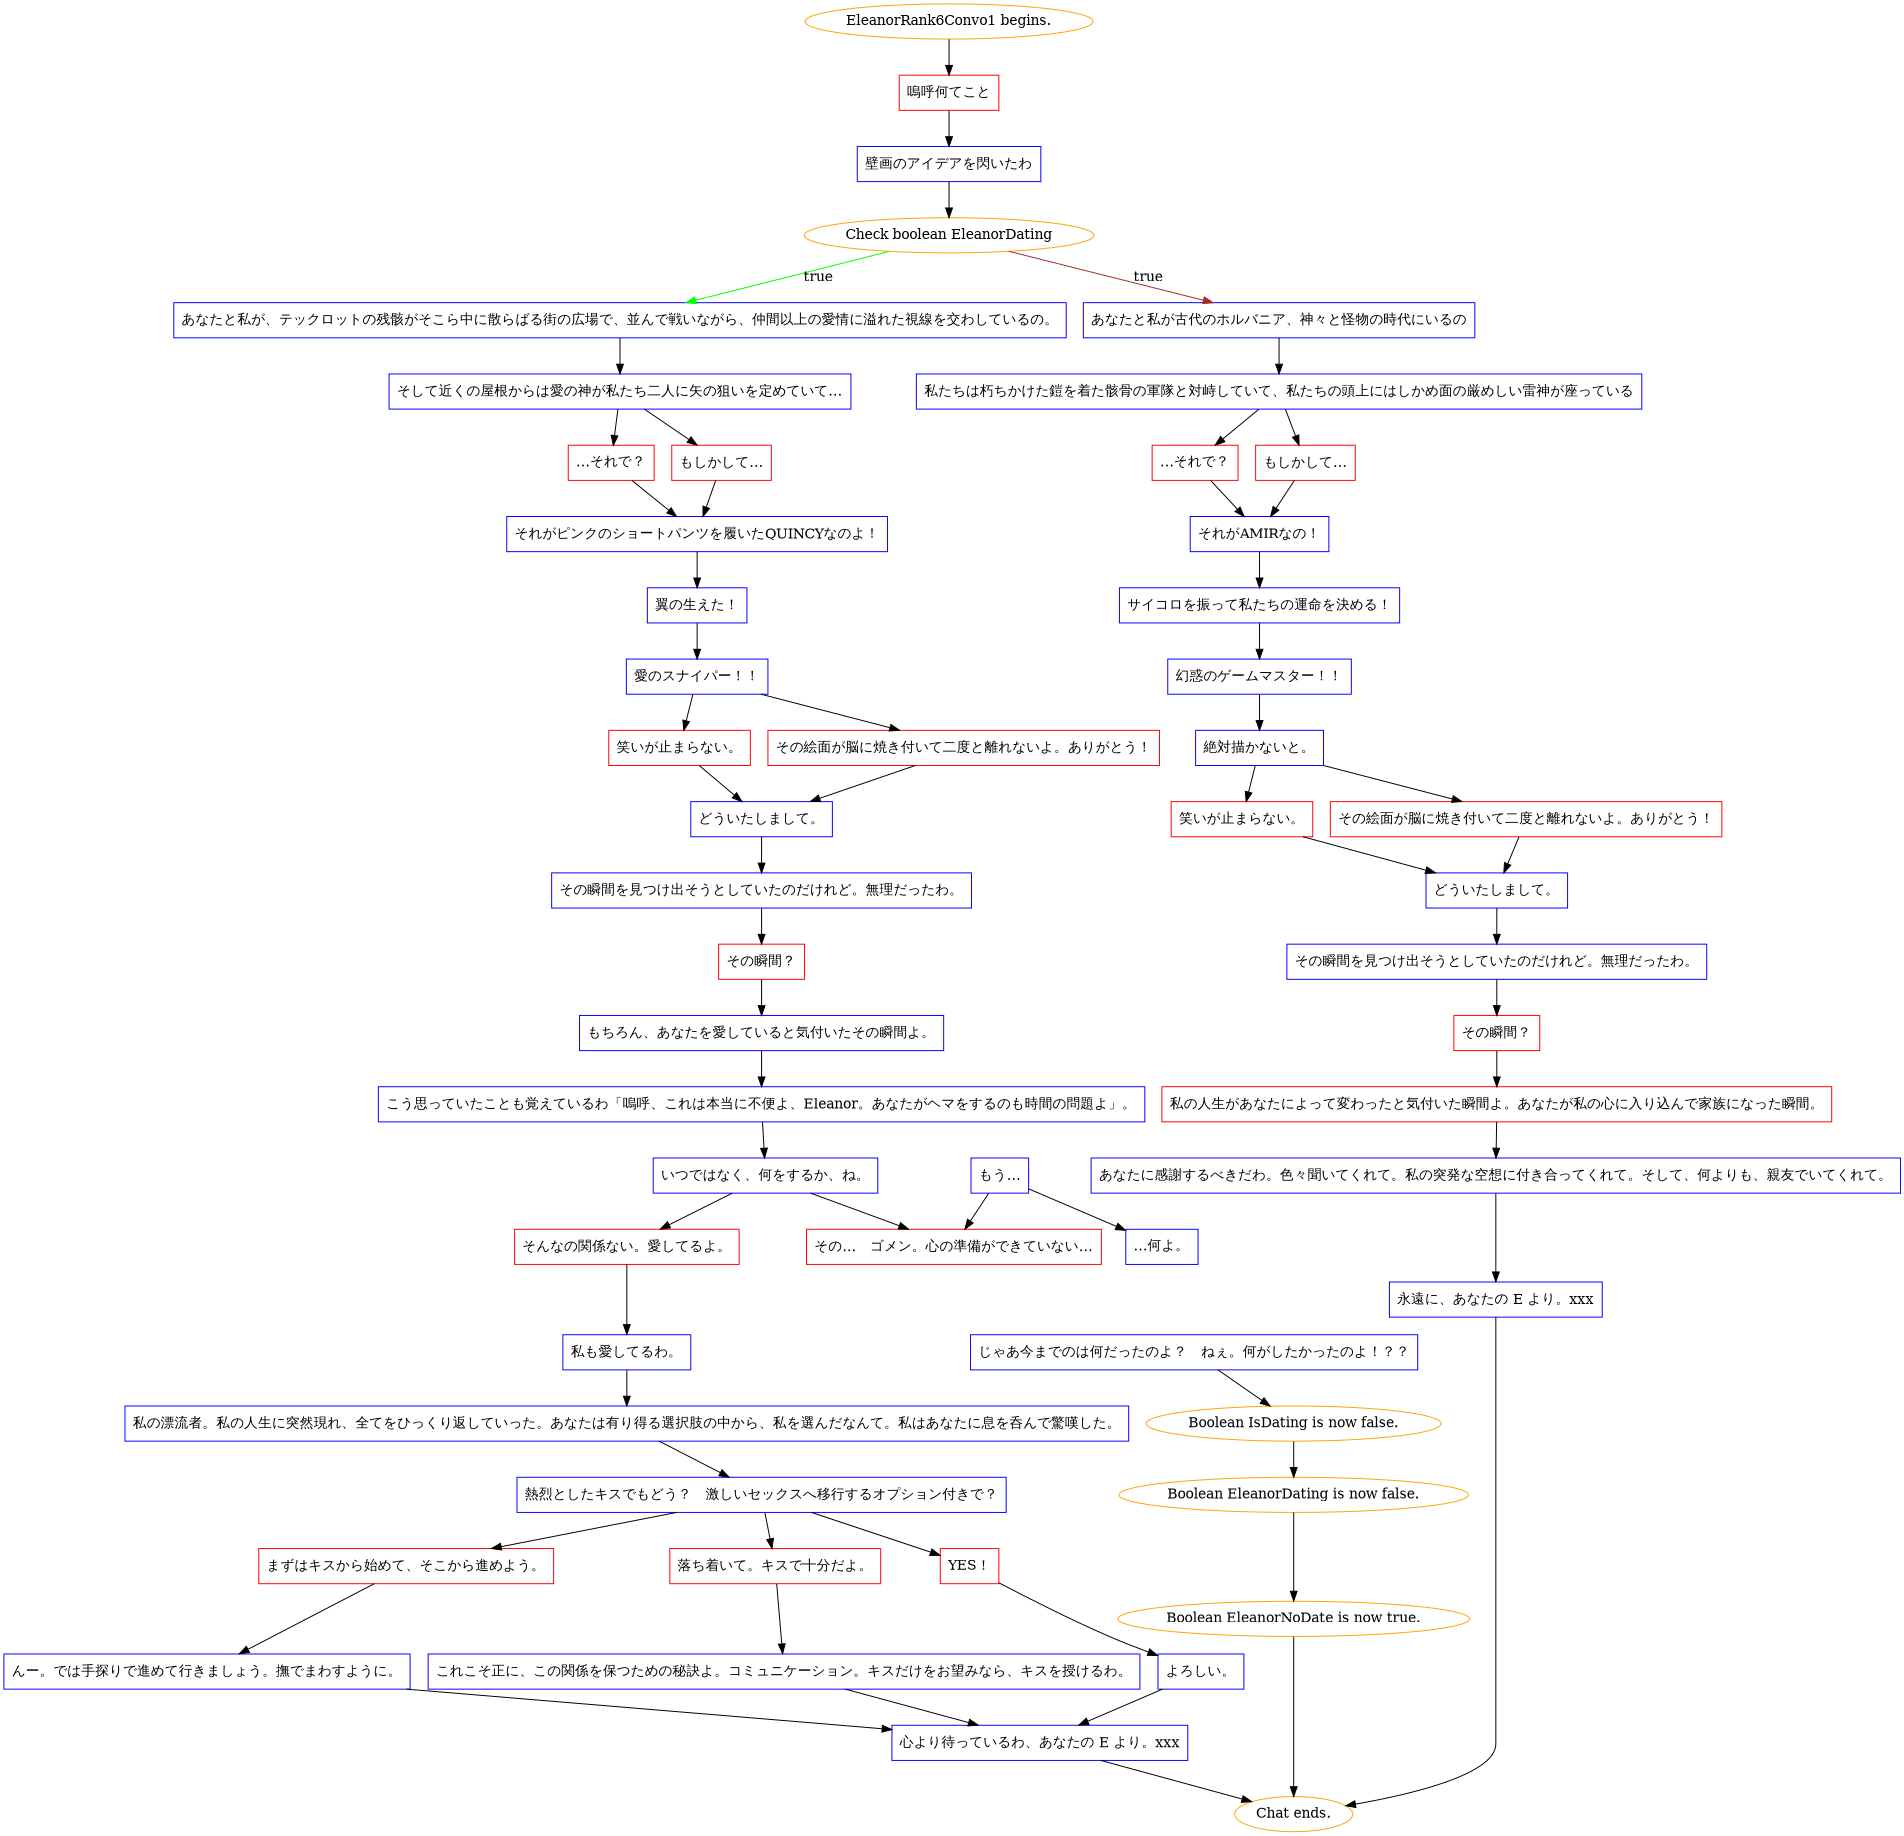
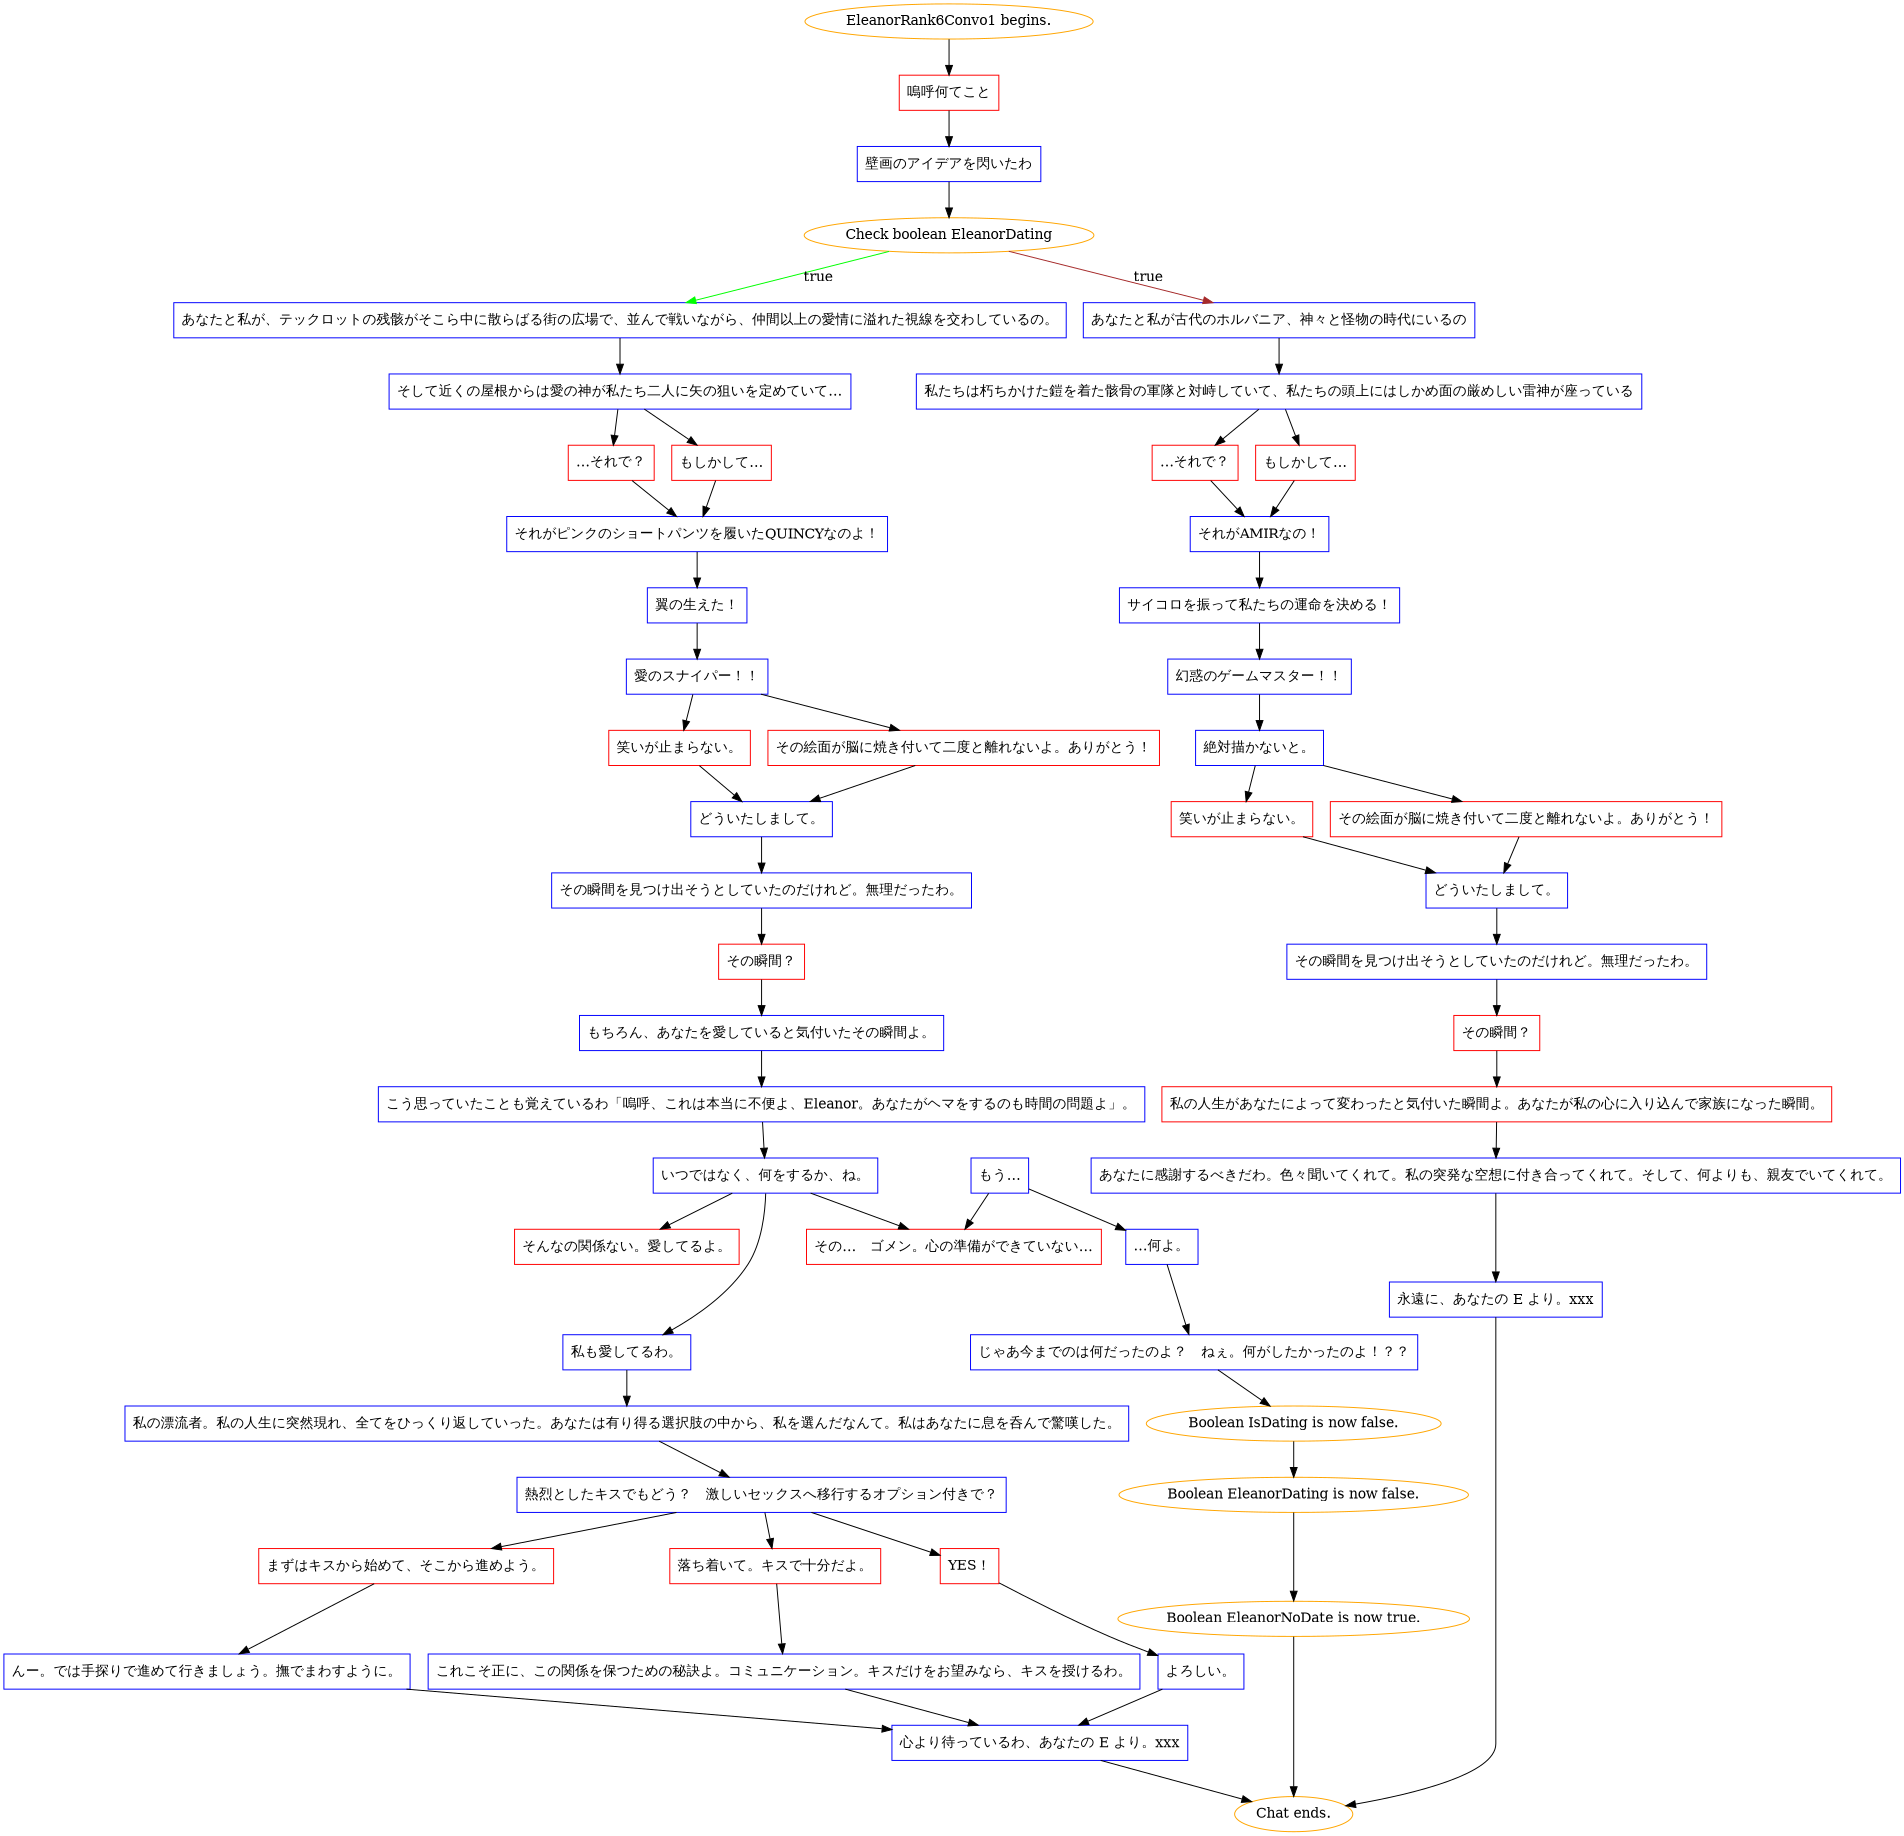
edge "そんなの関係ない。愛してるよ。" -> "私も愛してるわ。": now "いつではなく、何をするか、ね。" -> "私も愛してるわ。"
edge "…何よ。" -> "じゃあ今までのは何だったのよ？　ねぇ。何がしたかったのよ！？？": added
